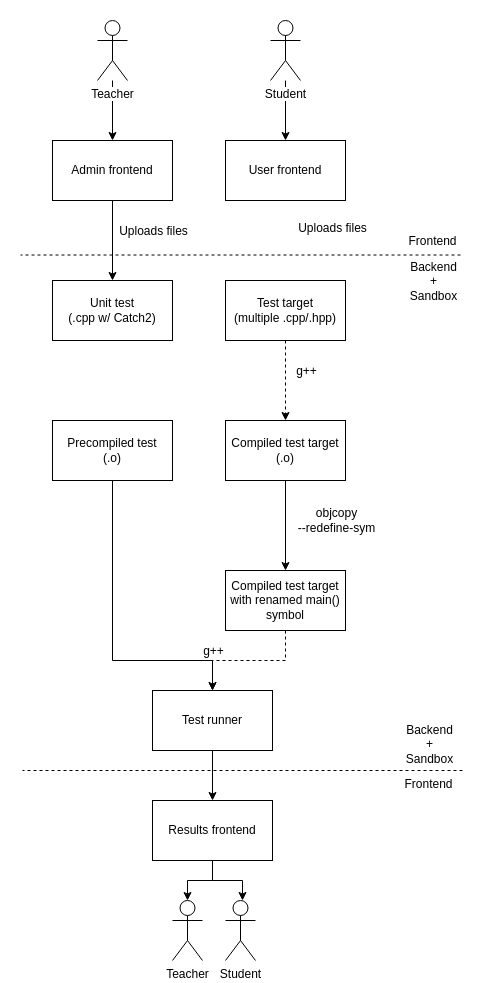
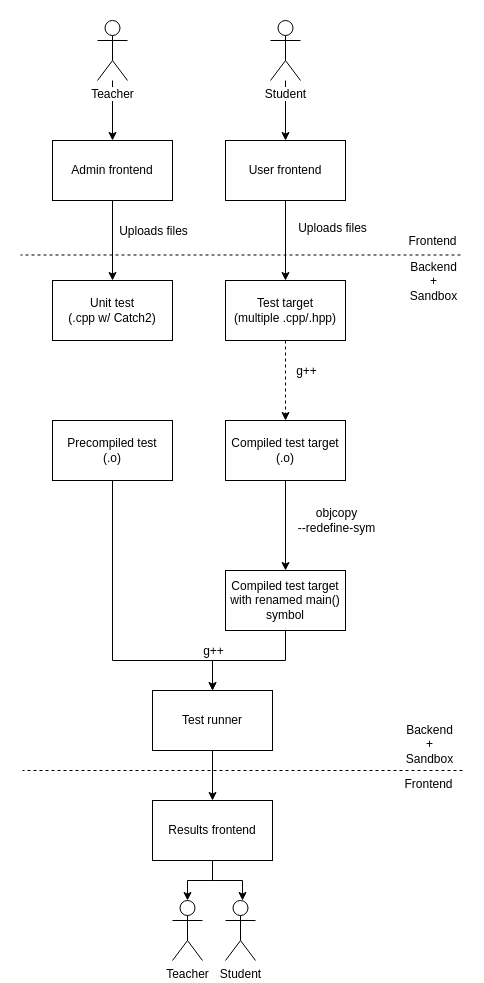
edge "User frontend" -> "Test target (multiple .cpp/.hpp)": added
edge "Compiled test target with renamed main() symbol" -> "Test runner": style dashed -> solid
